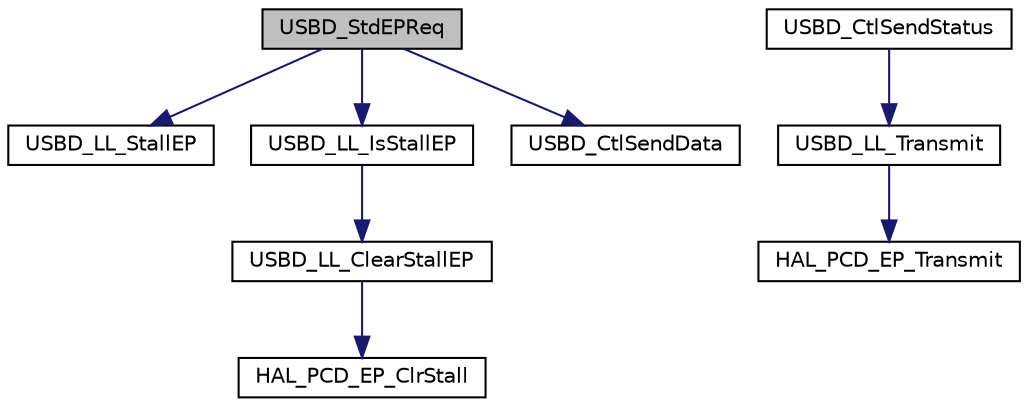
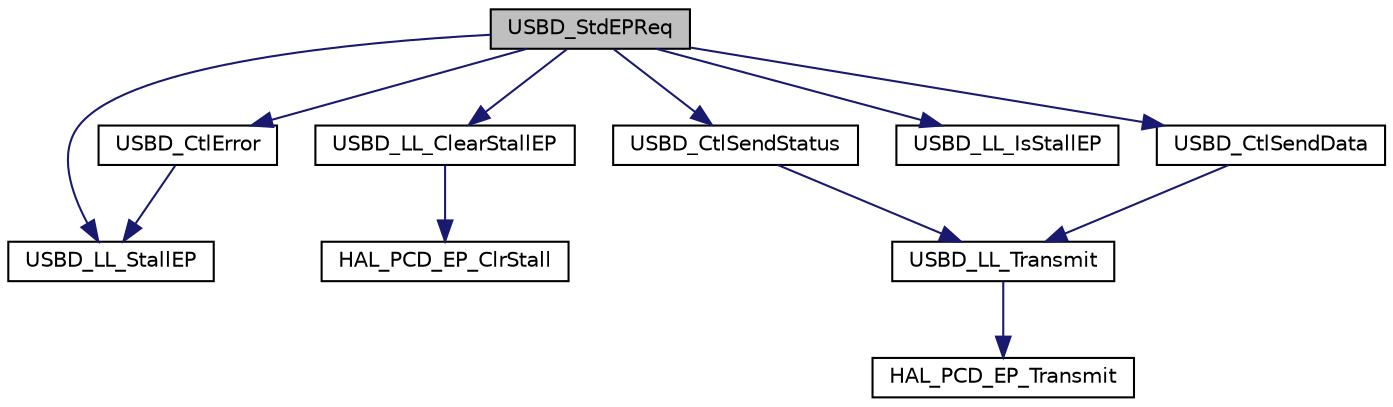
edge "USBD_StdEPReq" -> "USBD_CtlSendStatus": added
node "USBD_CtlError": added
edge "USBD_LL_IsStallEP" -> "USBD_LL_ClearStallEP": now "USBD_StdEPReq" -> "USBD_LL_ClearStallEP"
edge "USBD_CtlSendData" -> "USBD_LL_Transmit": added
